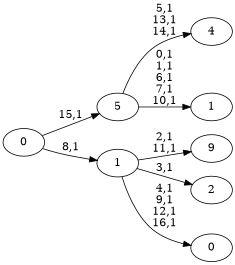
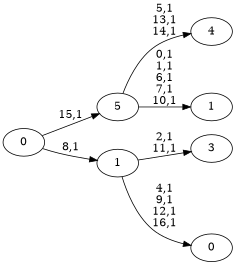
node "9": label "9" -> "3"
node "2": removed
